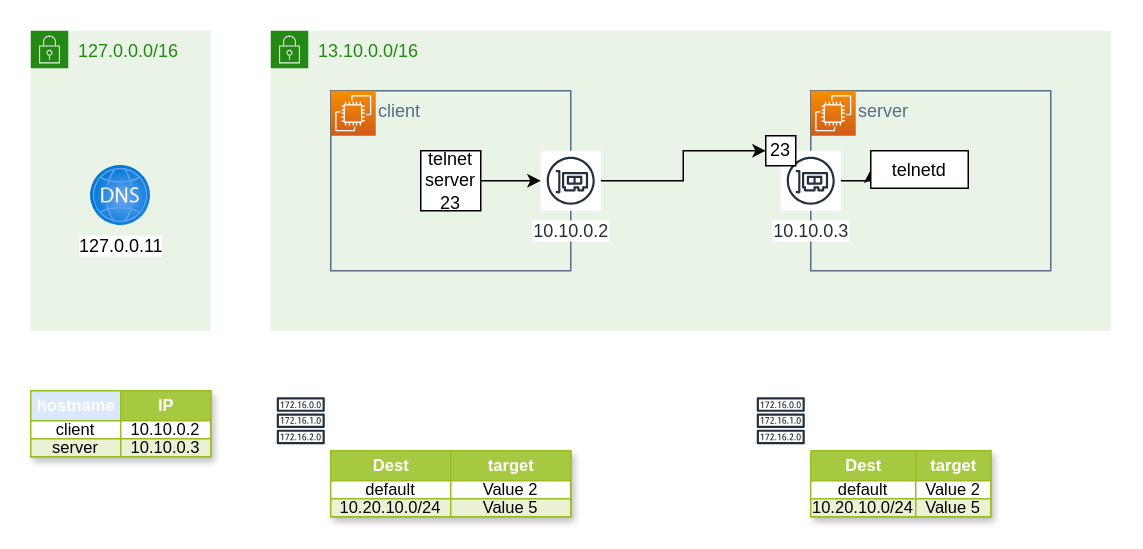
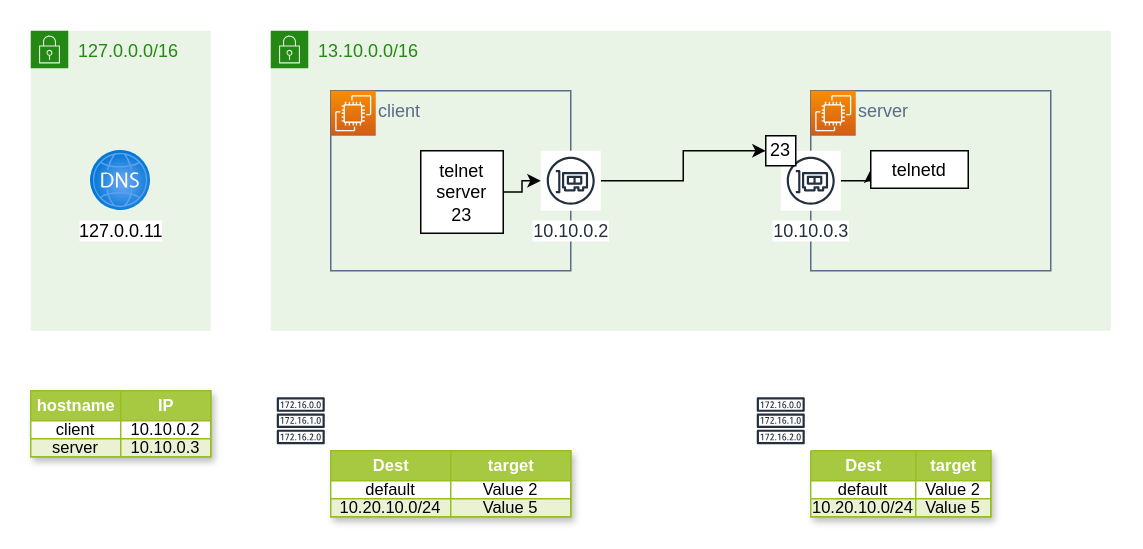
node "telnet server 23": size 60x60 -> 83x83
node "127.0.0.11": moved (121, 196) -> (121, 181)
node "hostname": fillcolor #dae8fc -> #a7c942
